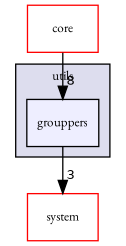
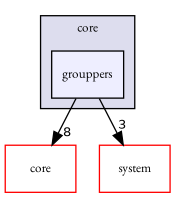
edge "core" -> "grouppers": reversed
cluster "utils": label "utils" -> "core"
